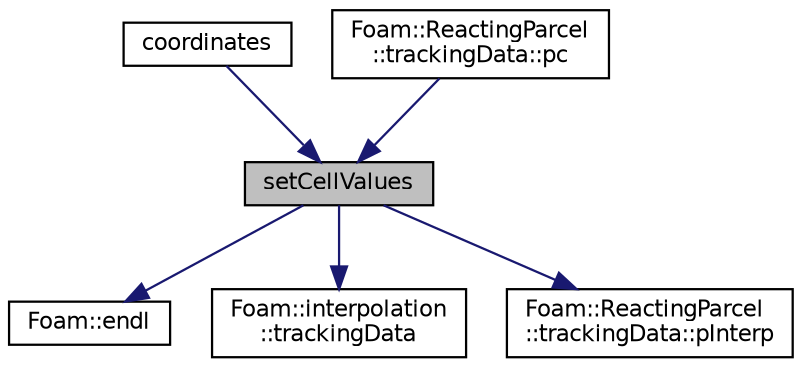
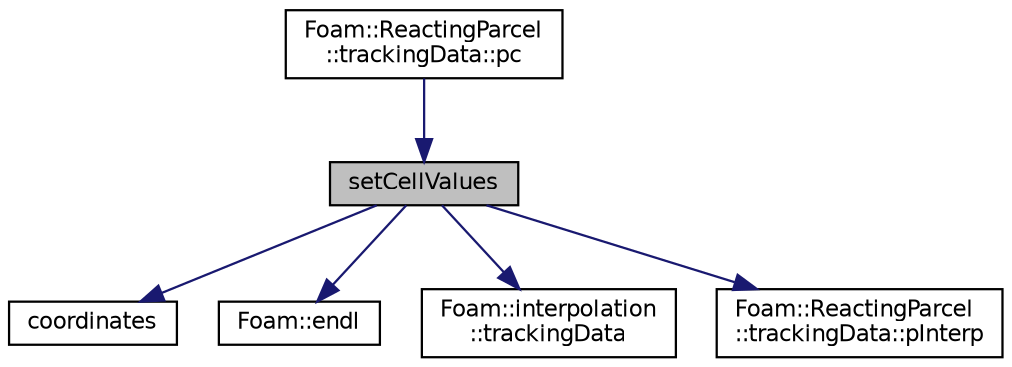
edge "coordinates" -> "setCellValues": reversed
